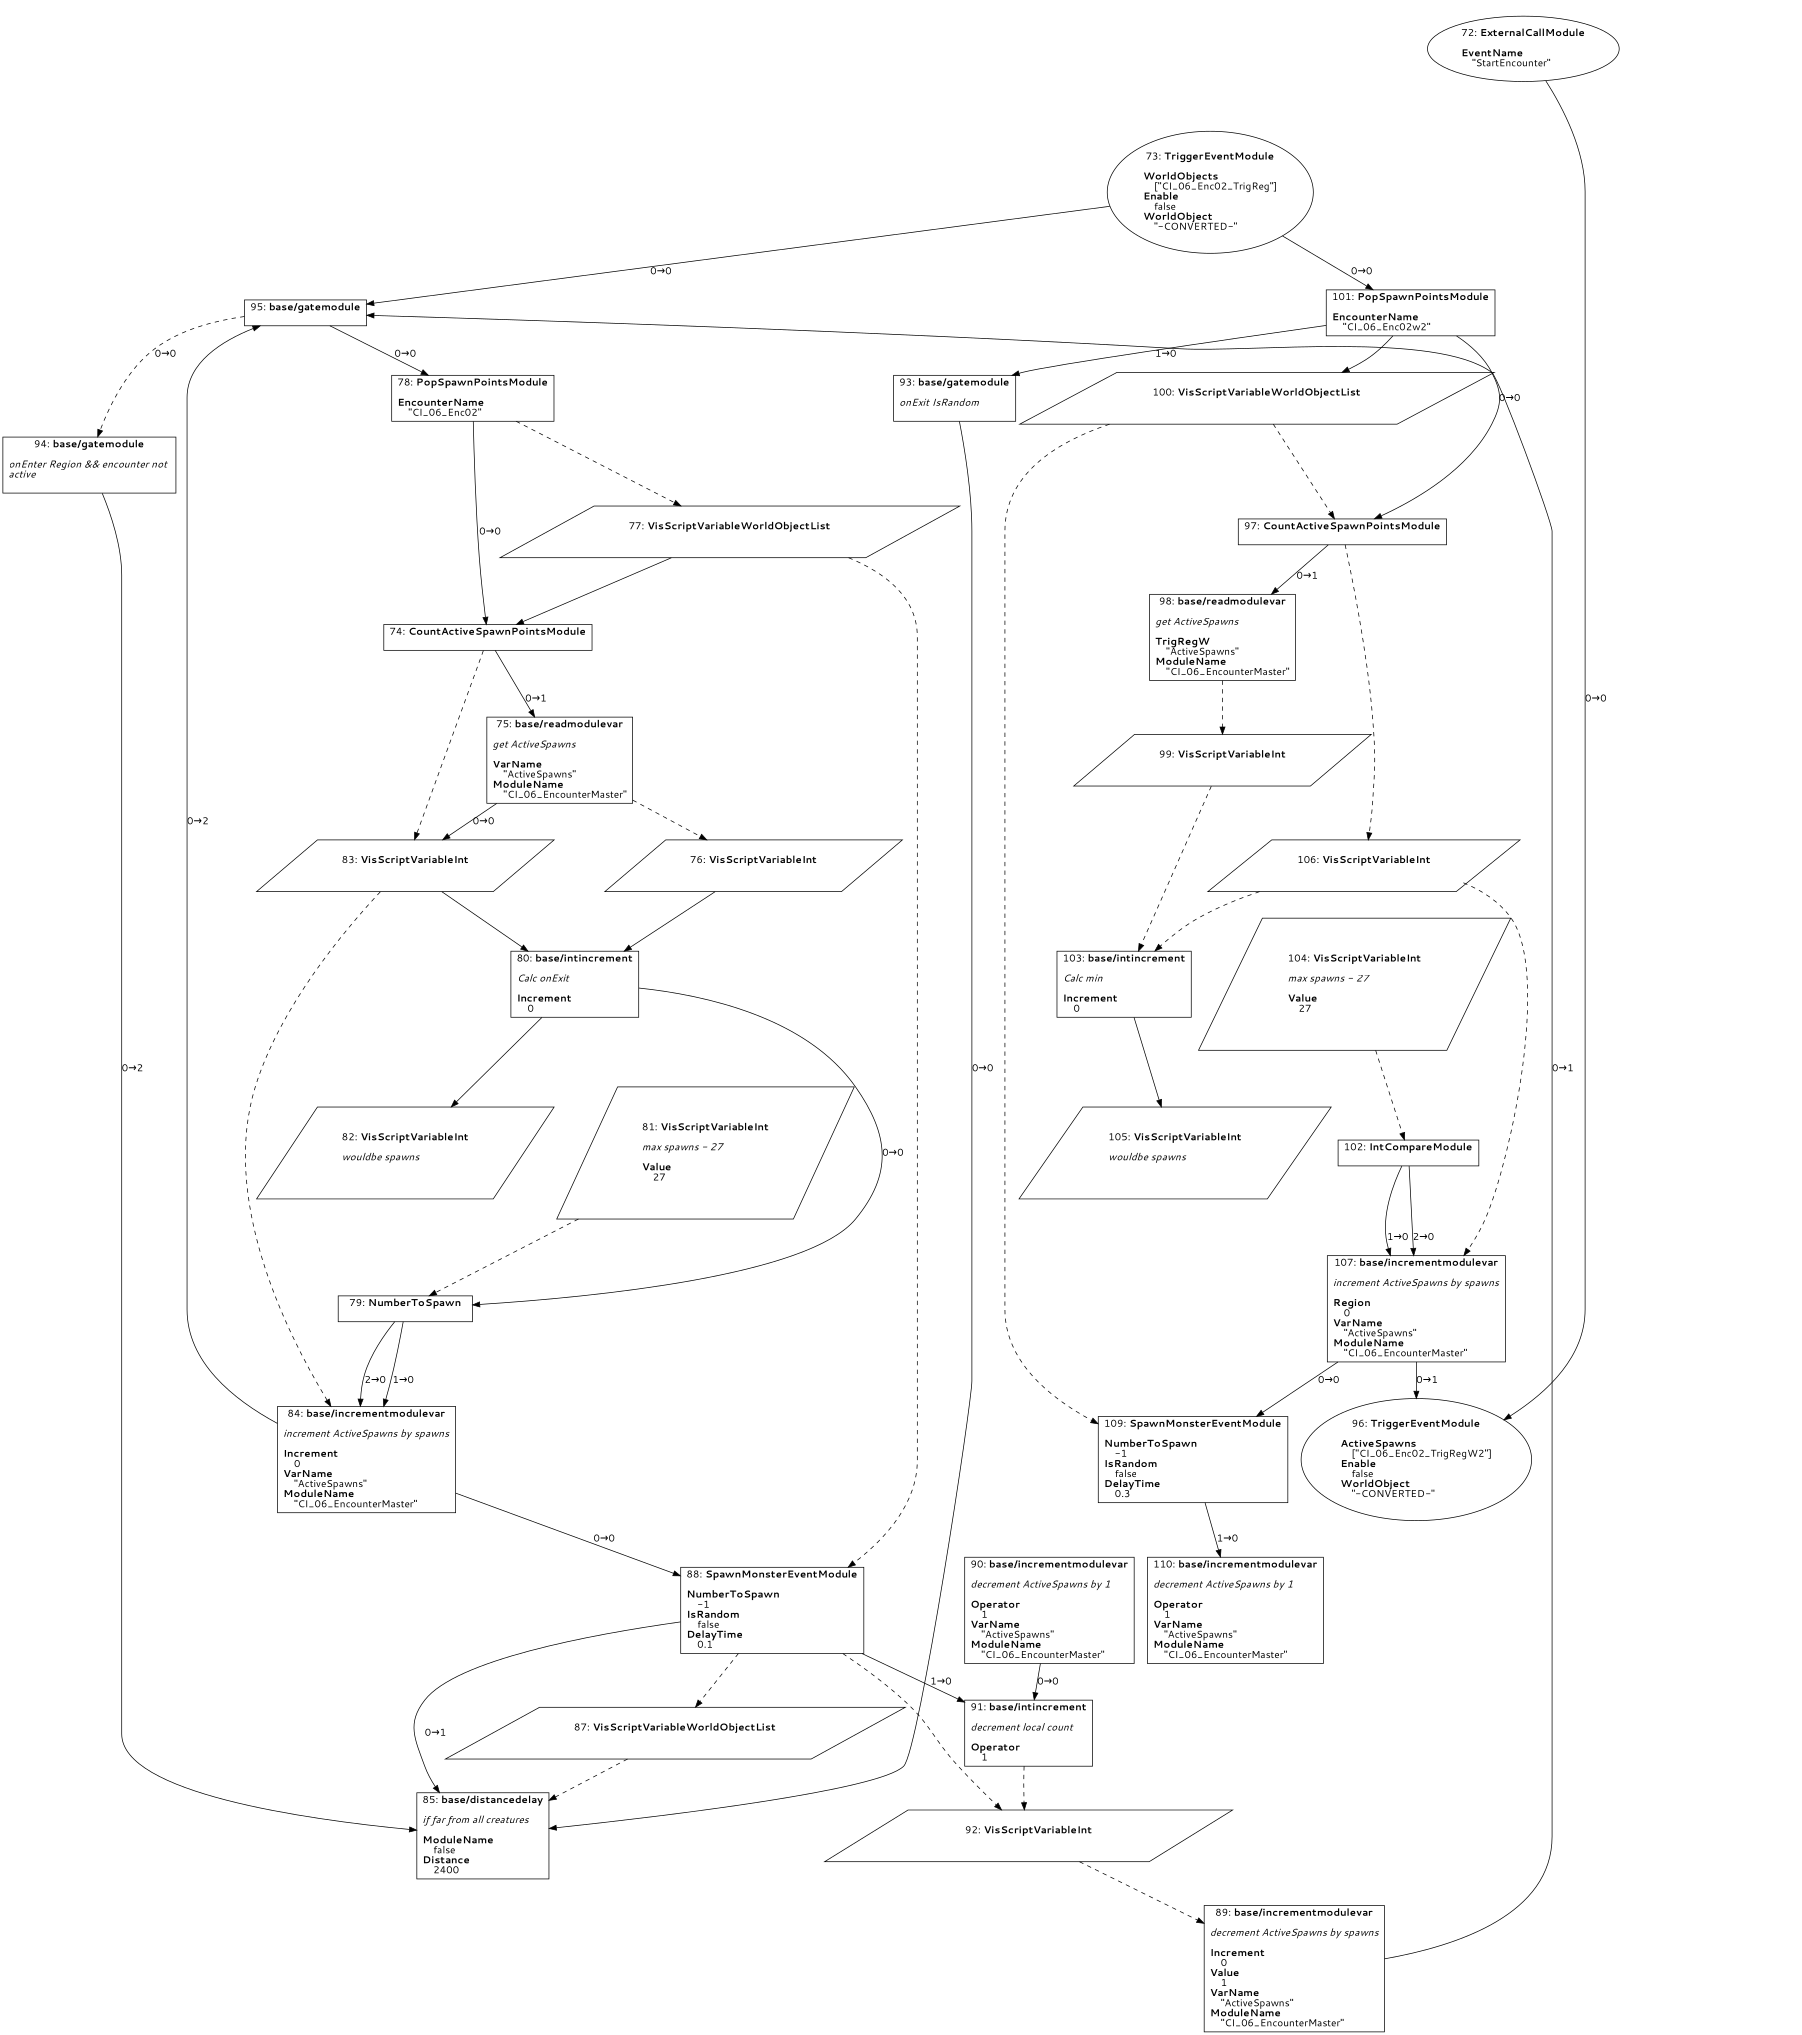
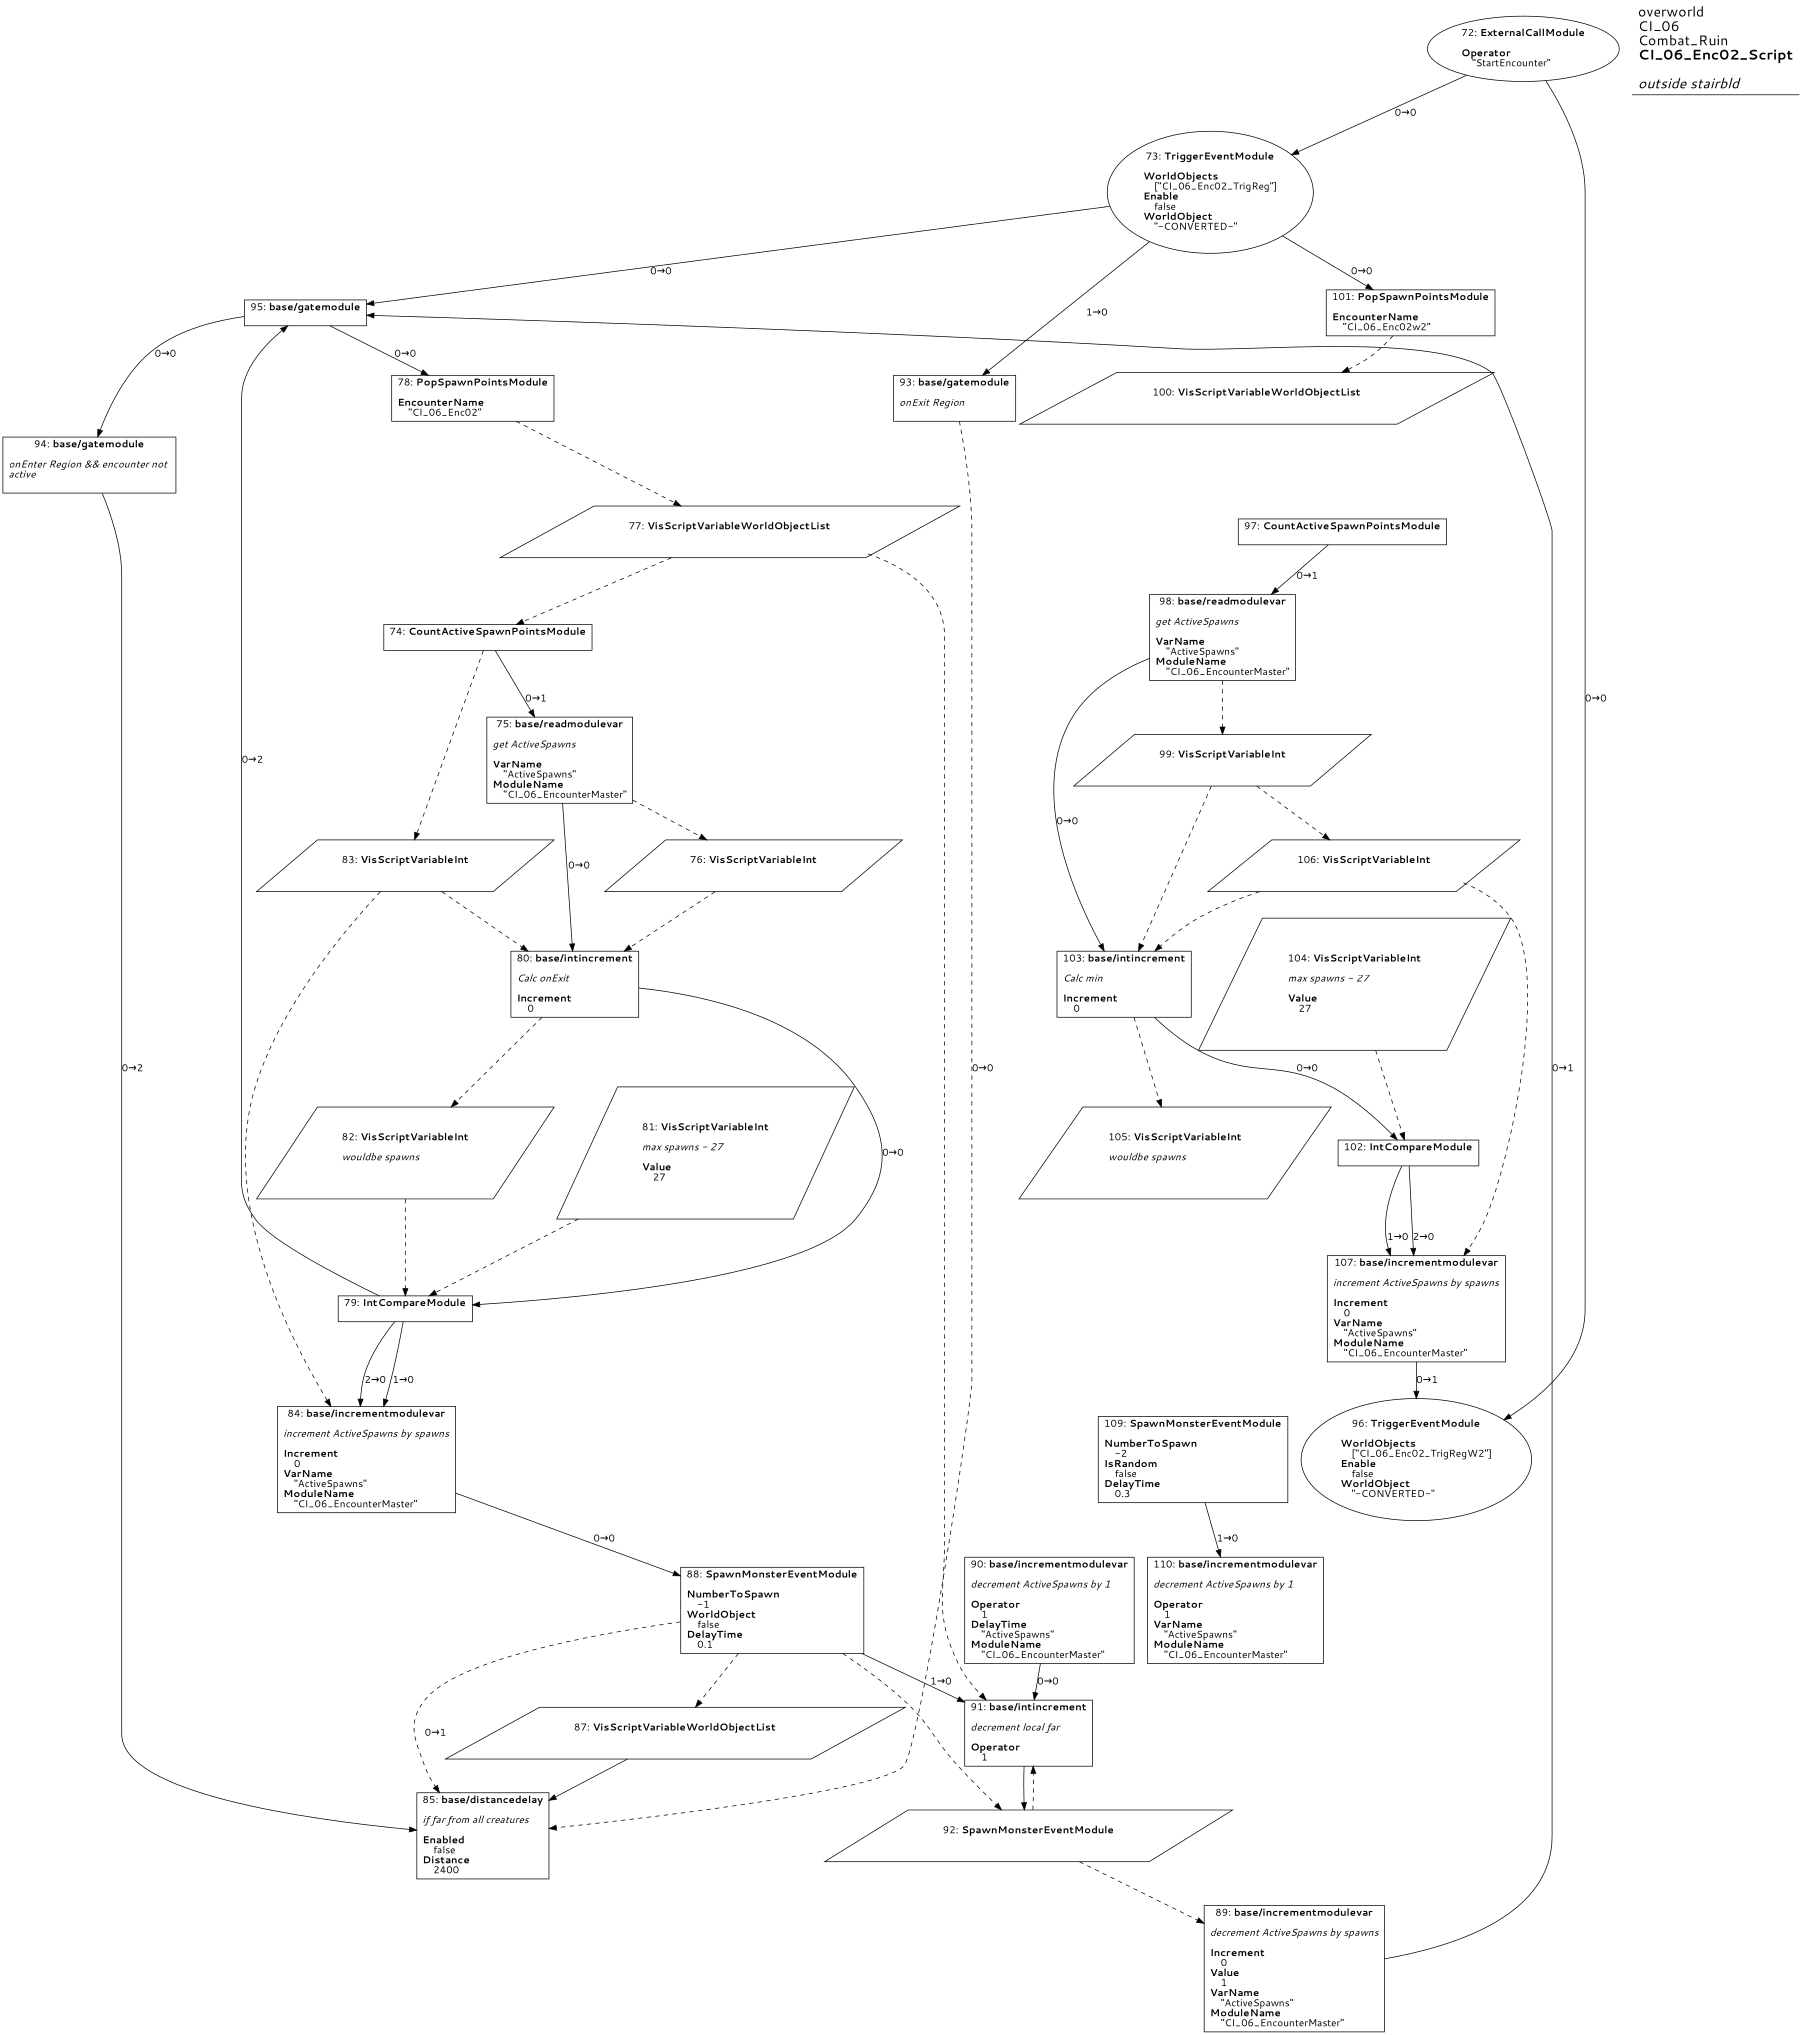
node "overworld": added
node "72:": text "EventName" -> "Operator"
edge "72:" -> "73:": added, label "0→0"
edge "101:" -> "93:": now "73:" -> "93:"
edge "95:" -> "94:": style dashed -> solid
edge "101:" -> "100:": style solid -> dashed
node "93:": text "onExit IsRandom" -> "onExit Region"
edge "101:" -> "97:": removed, label "0→0"
edge "100:" -> "97:": removed
edge "78:" -> "74:": removed, label "0→0"
edge "77:" -> "74:": style solid -> dashed
node "98:": text "TrigRegW" -> "VarName"
edge "97:" -> "106:": now "99:" -> "106:"
edge "98:" -> "103:": added, label "0→0"
edge "75:" -> "83:": now "75:" -> "80:"
edge "84:" -> "95:": now "79:" -> "95:"
edge "100:" -> "109:": removed
edge "83:" -> "80:": style solid -> dashed
edge "76:" -> "80:": style solid -> dashed
edge "77:" -> "88:": now "77:" -> "91:"
edge "103:" -> "105:": style solid -> dashed
edge "80:" -> "82:": style solid -> dashed
edge "103:" -> "102:": added, label "0→0"
edge "82:" -> "79:": added
edge "93:" -> "85:": style solid -> dashed
node "79:": text "NumberToSpawn" -> "IntCompareModule"
node "107:": text "Region" -> "Increment"
edge "107:" -> "109:": removed, label "0→0"
node "96:": text "ActiveSpawns" -> "WorldObjects"
node "109:": text "-1" -> "-2"
node "88:": text "IsRandom" -> "WorldObject"
node "90:": text "VarName" -> "DelayTime"
edge "88:" -> "85:": style solid -> dashed
node "91:": text "decrement local count" -> "decrement local far"
edge "87:" -> "85:": style dashed -> solid
edge "91:" -> "92:": style dashed -> solid
edge "92:" -> "91:": added
node "92:": text "VisScriptVariableInt" -> "SpawnMonsterEventModule"
node "85:": text "ModuleName" -> "Enabled"
